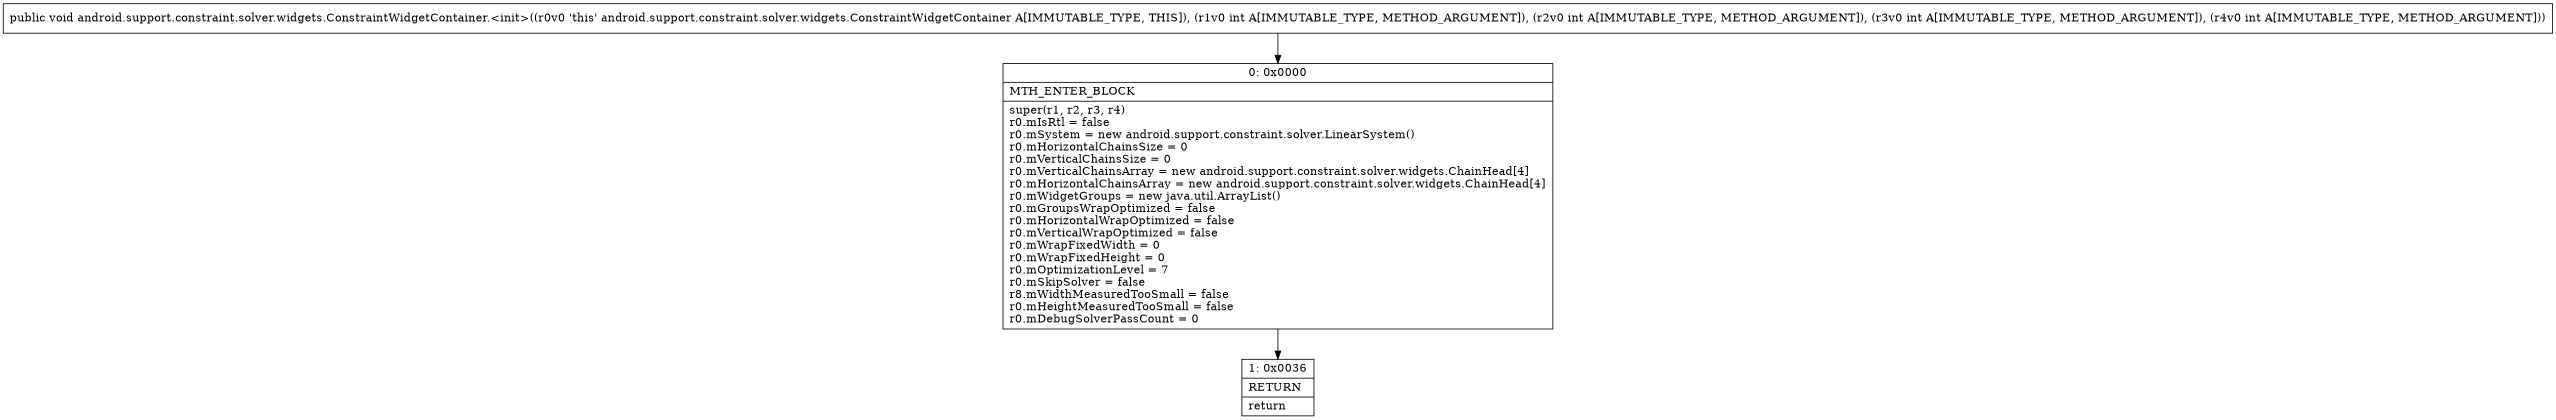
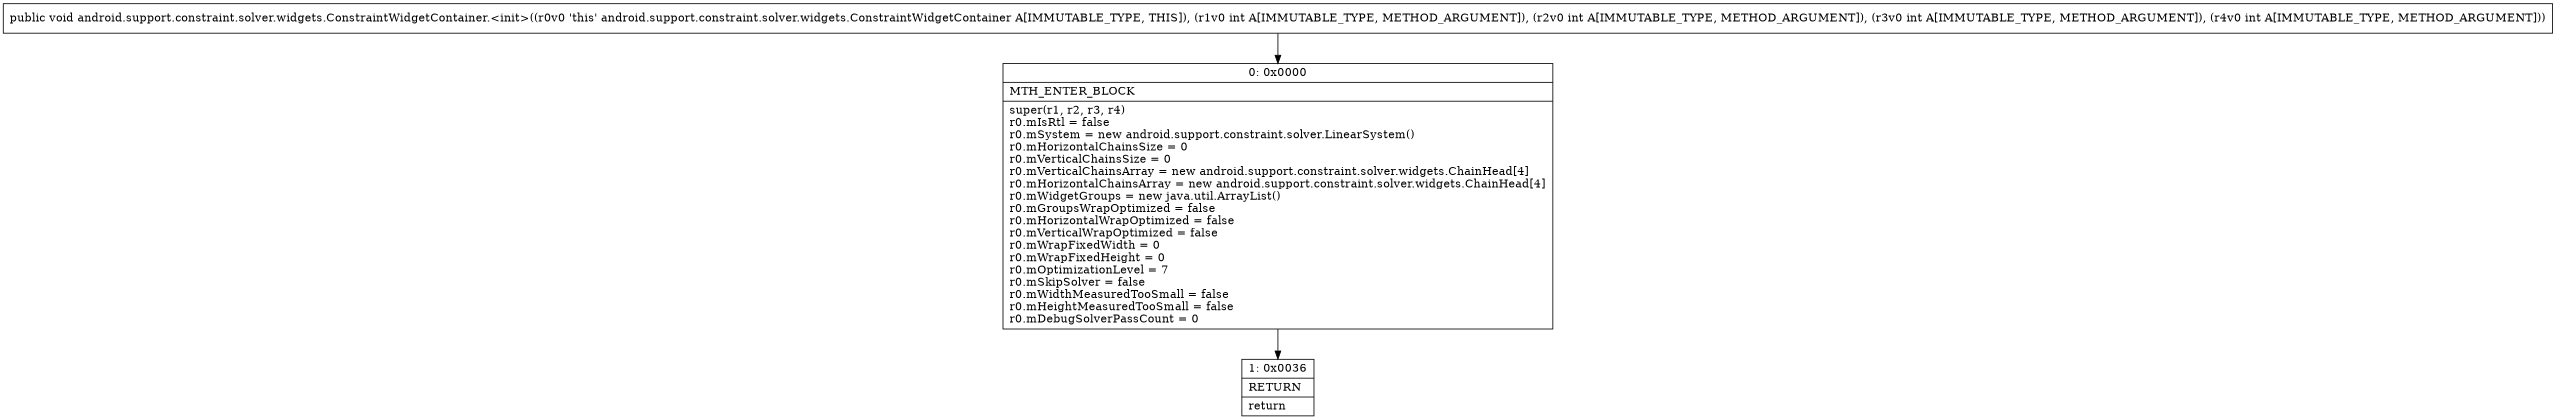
node "0: 0x0000": text "r8.mWidthMeasuredTooSmall = false" -> "r0.mWidthMeasuredTooSmall = false"
